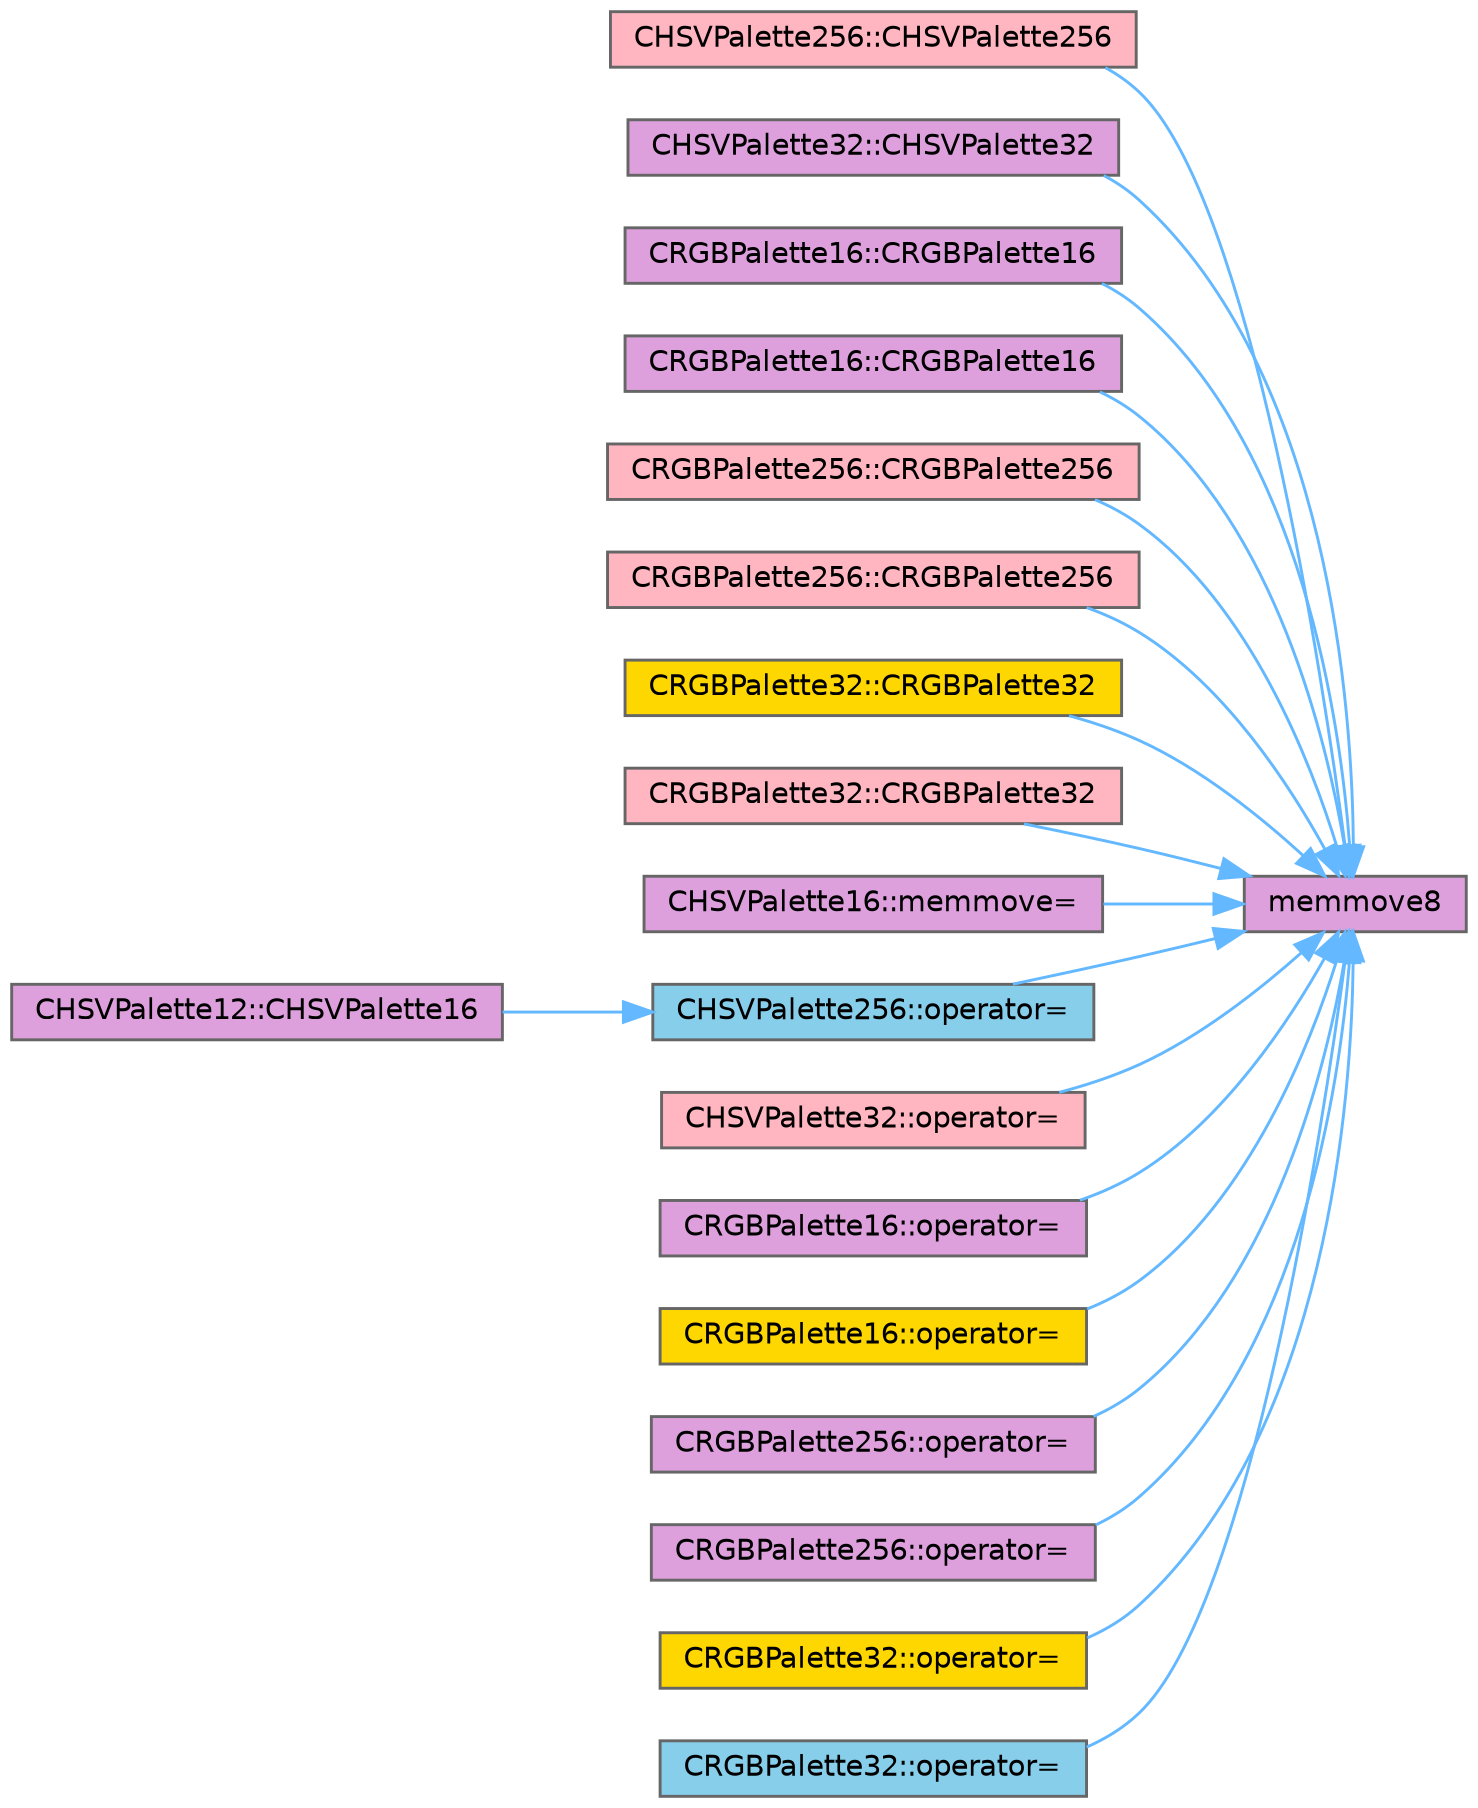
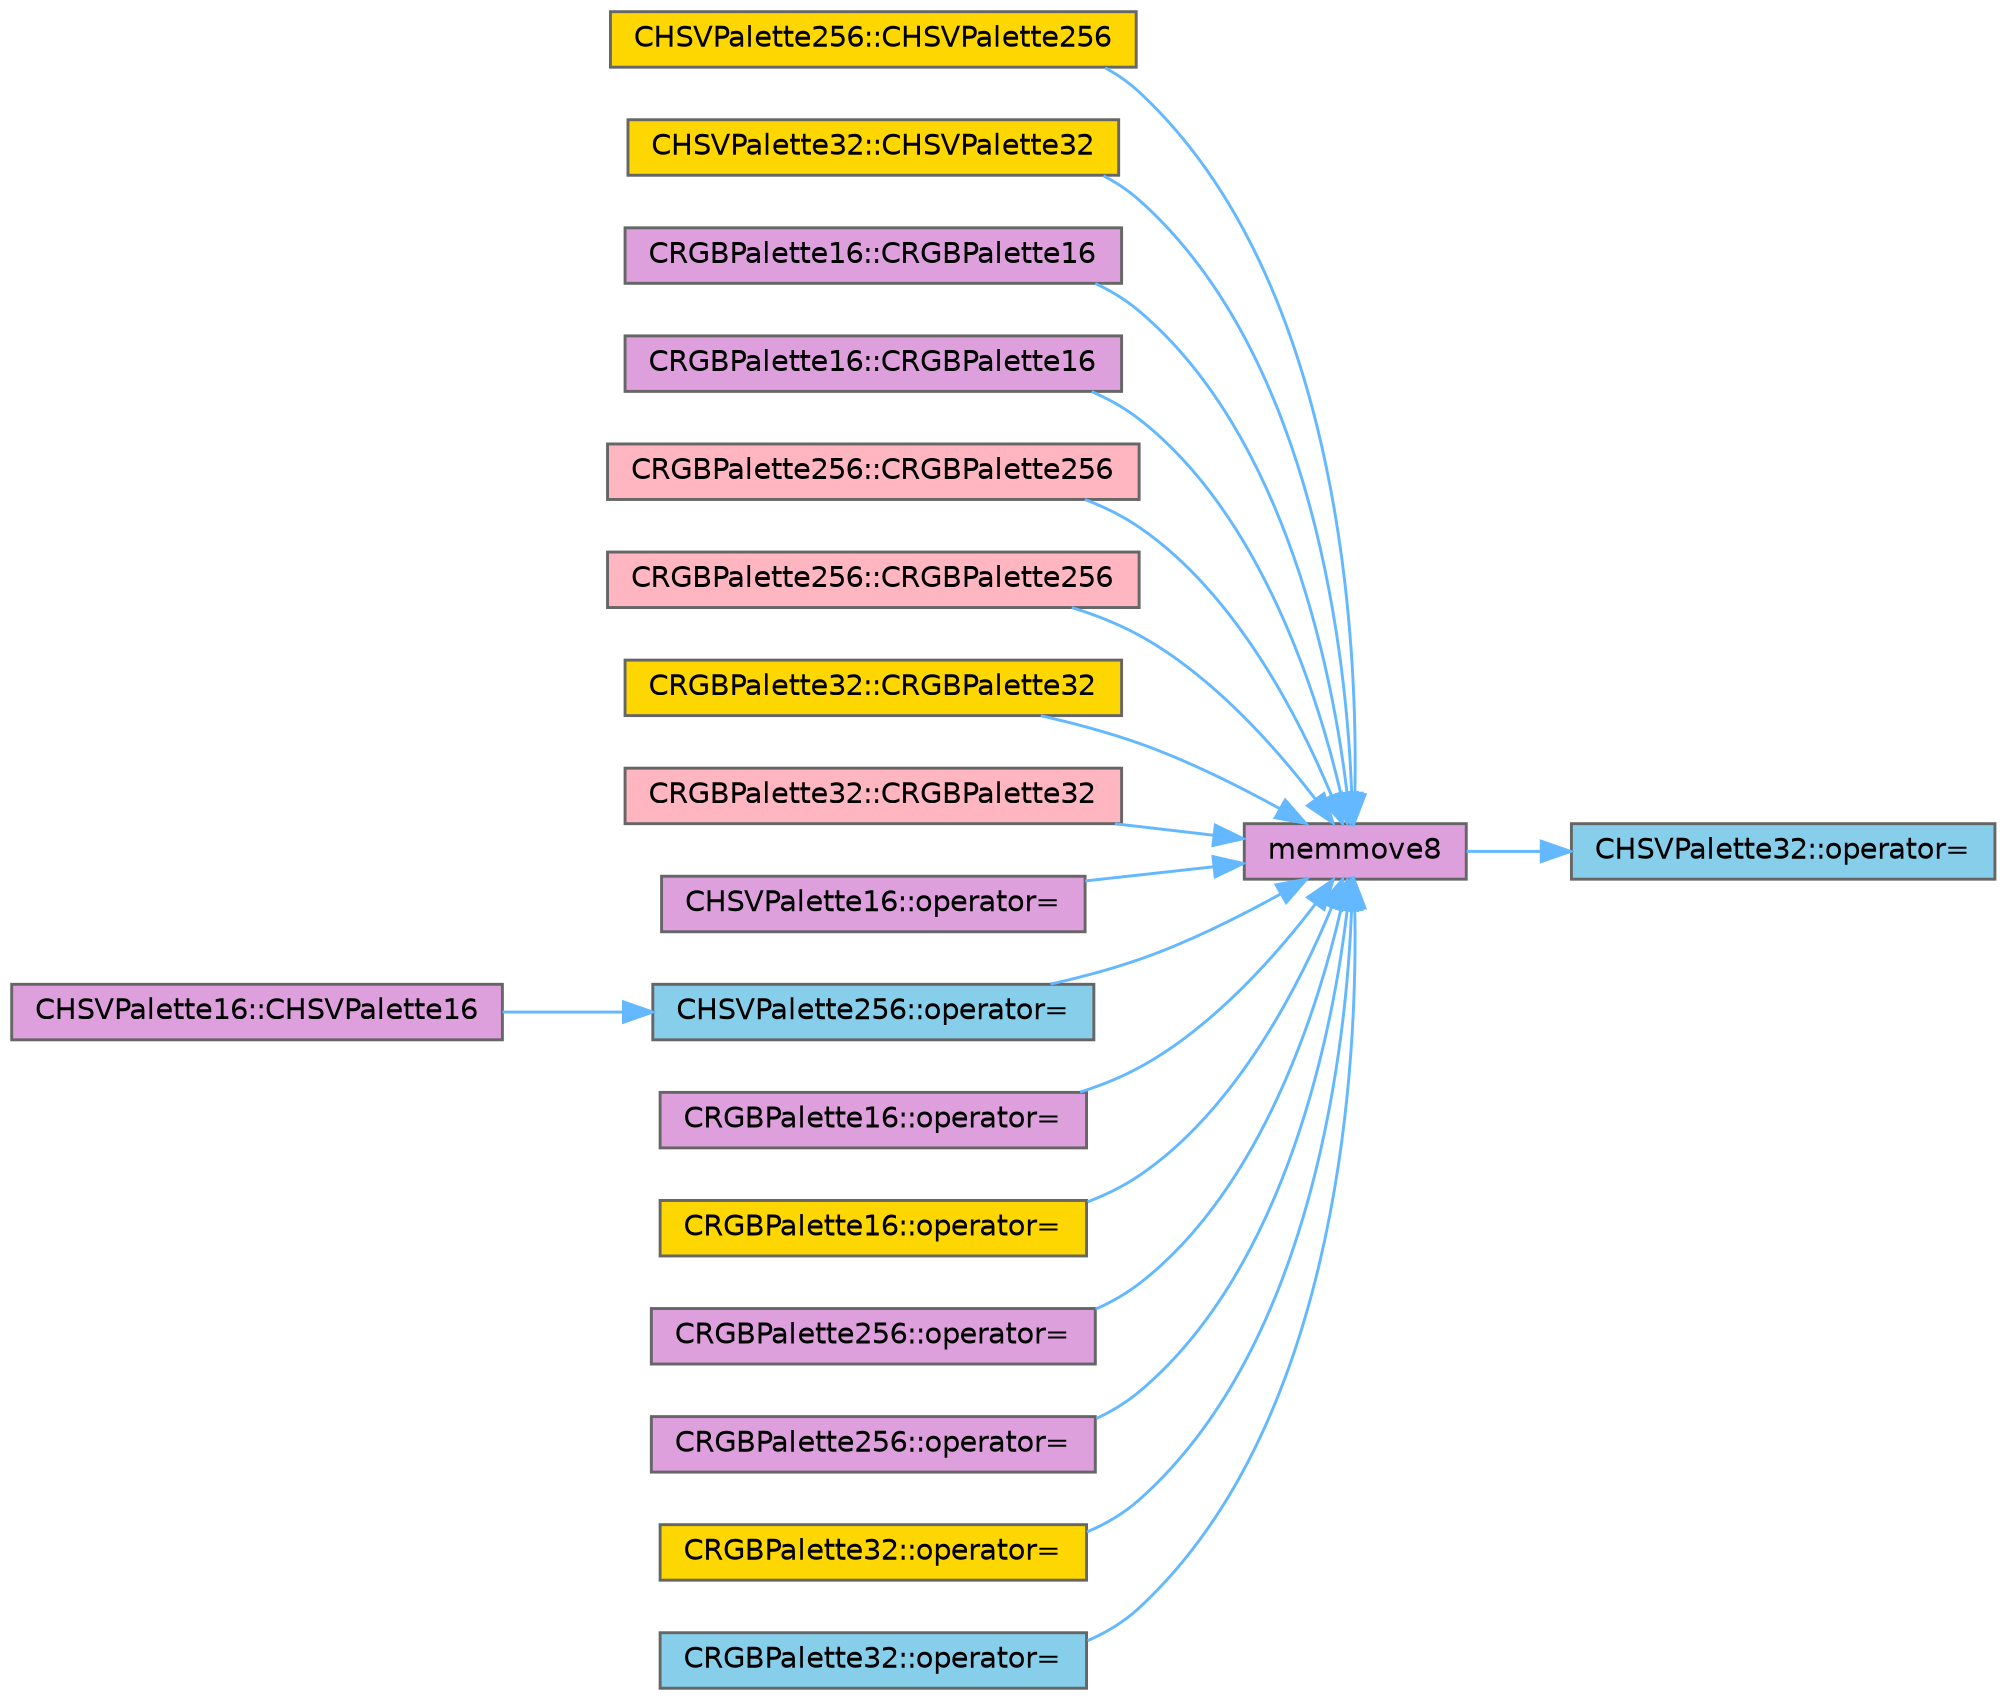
node "CHSVPalette256::CHSVPalette256": fillcolor lightpink -> gold
node "CHSVPalette32::CHSVPalette32": fillcolor plum -> gold
node "CHSVPalette16::memmove=": label "CHSVPalette16::memmove=" -> "CHSVPalette16::operator="
node "CHSVPalette12::CHSVPalette16": label "CHSVPalette12::CHSVPalette16" -> "CHSVPalette16::CHSVPalette16"
edge "CHSVPalette32::operator=" -> "memmove8": reversed
node "CHSVPalette32::operator=": fillcolor lightpink -> skyblue
